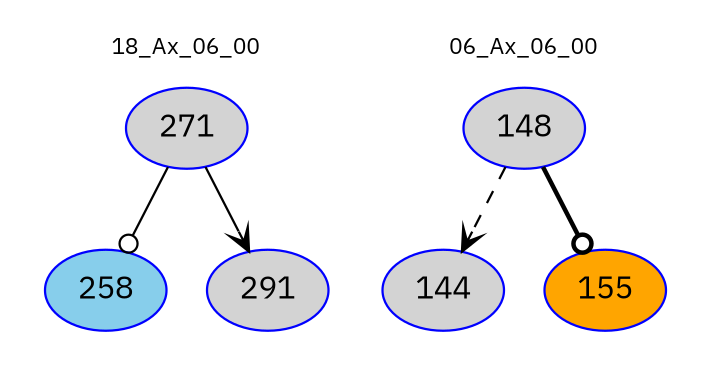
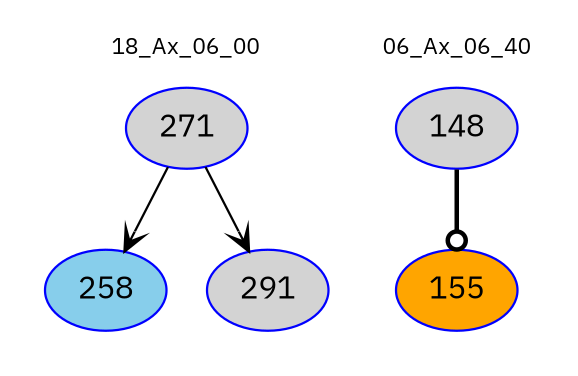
cluster "06_Ax_06_00": label "06_Ax_06_00" -> "06_Ax_06_40"
edge "271" -> "258": arrowhead odot -> vee
node "144": removed
